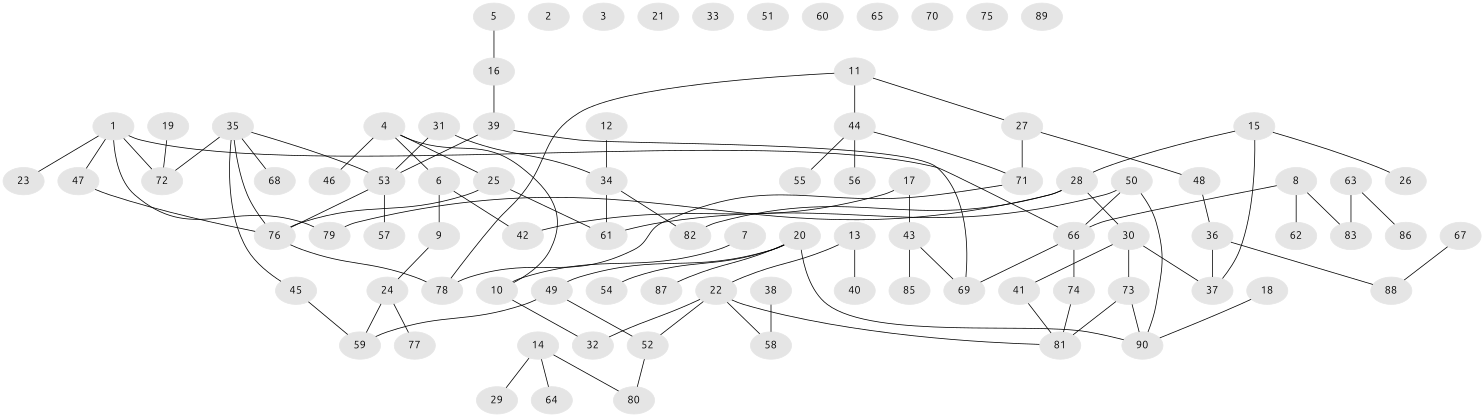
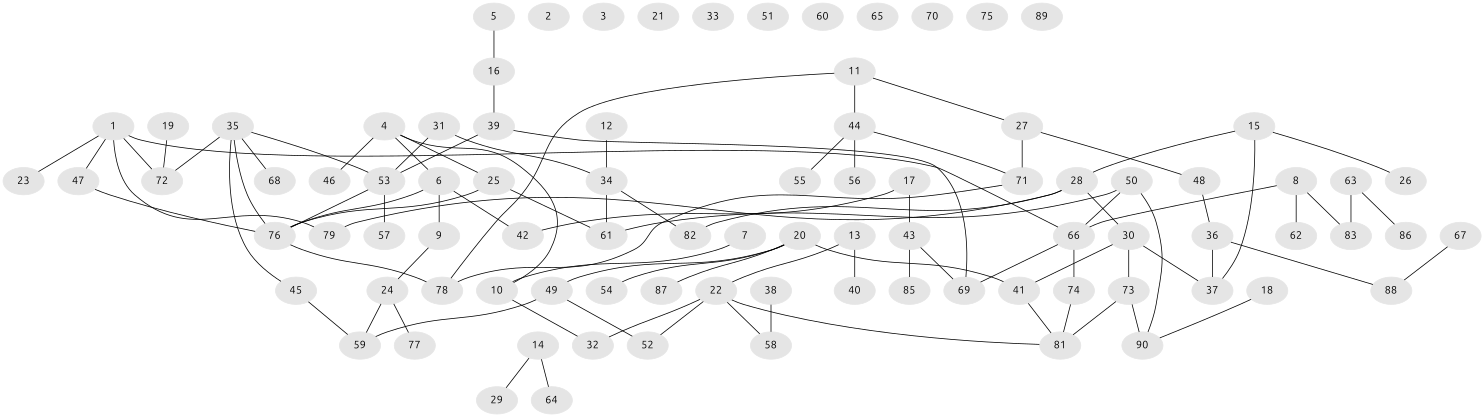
edge "6" -- "76": added
edge "20" -- "90": now "20" -- "41"
node "80": removed
